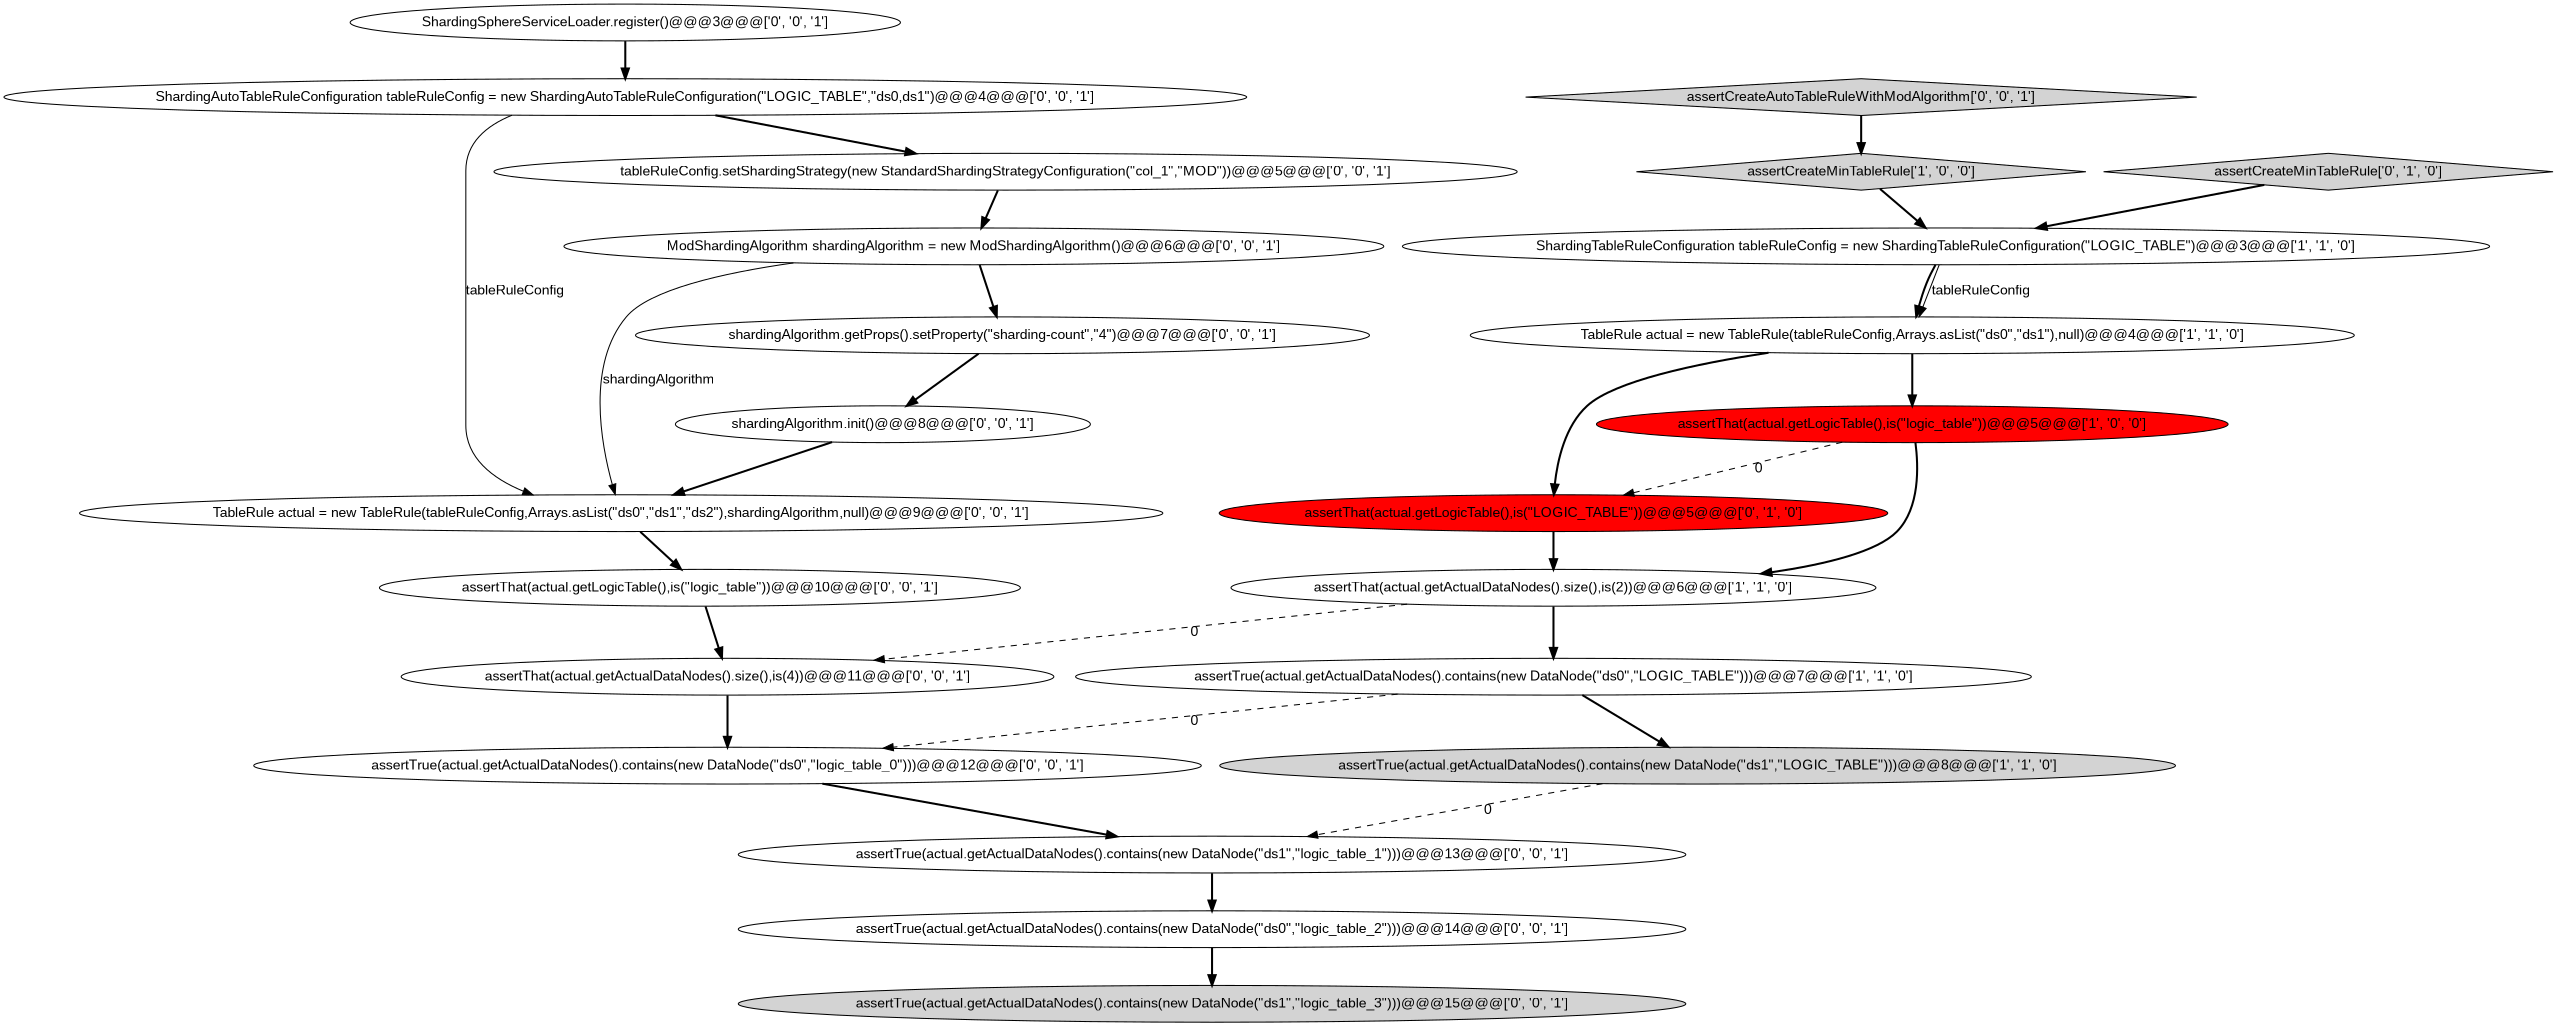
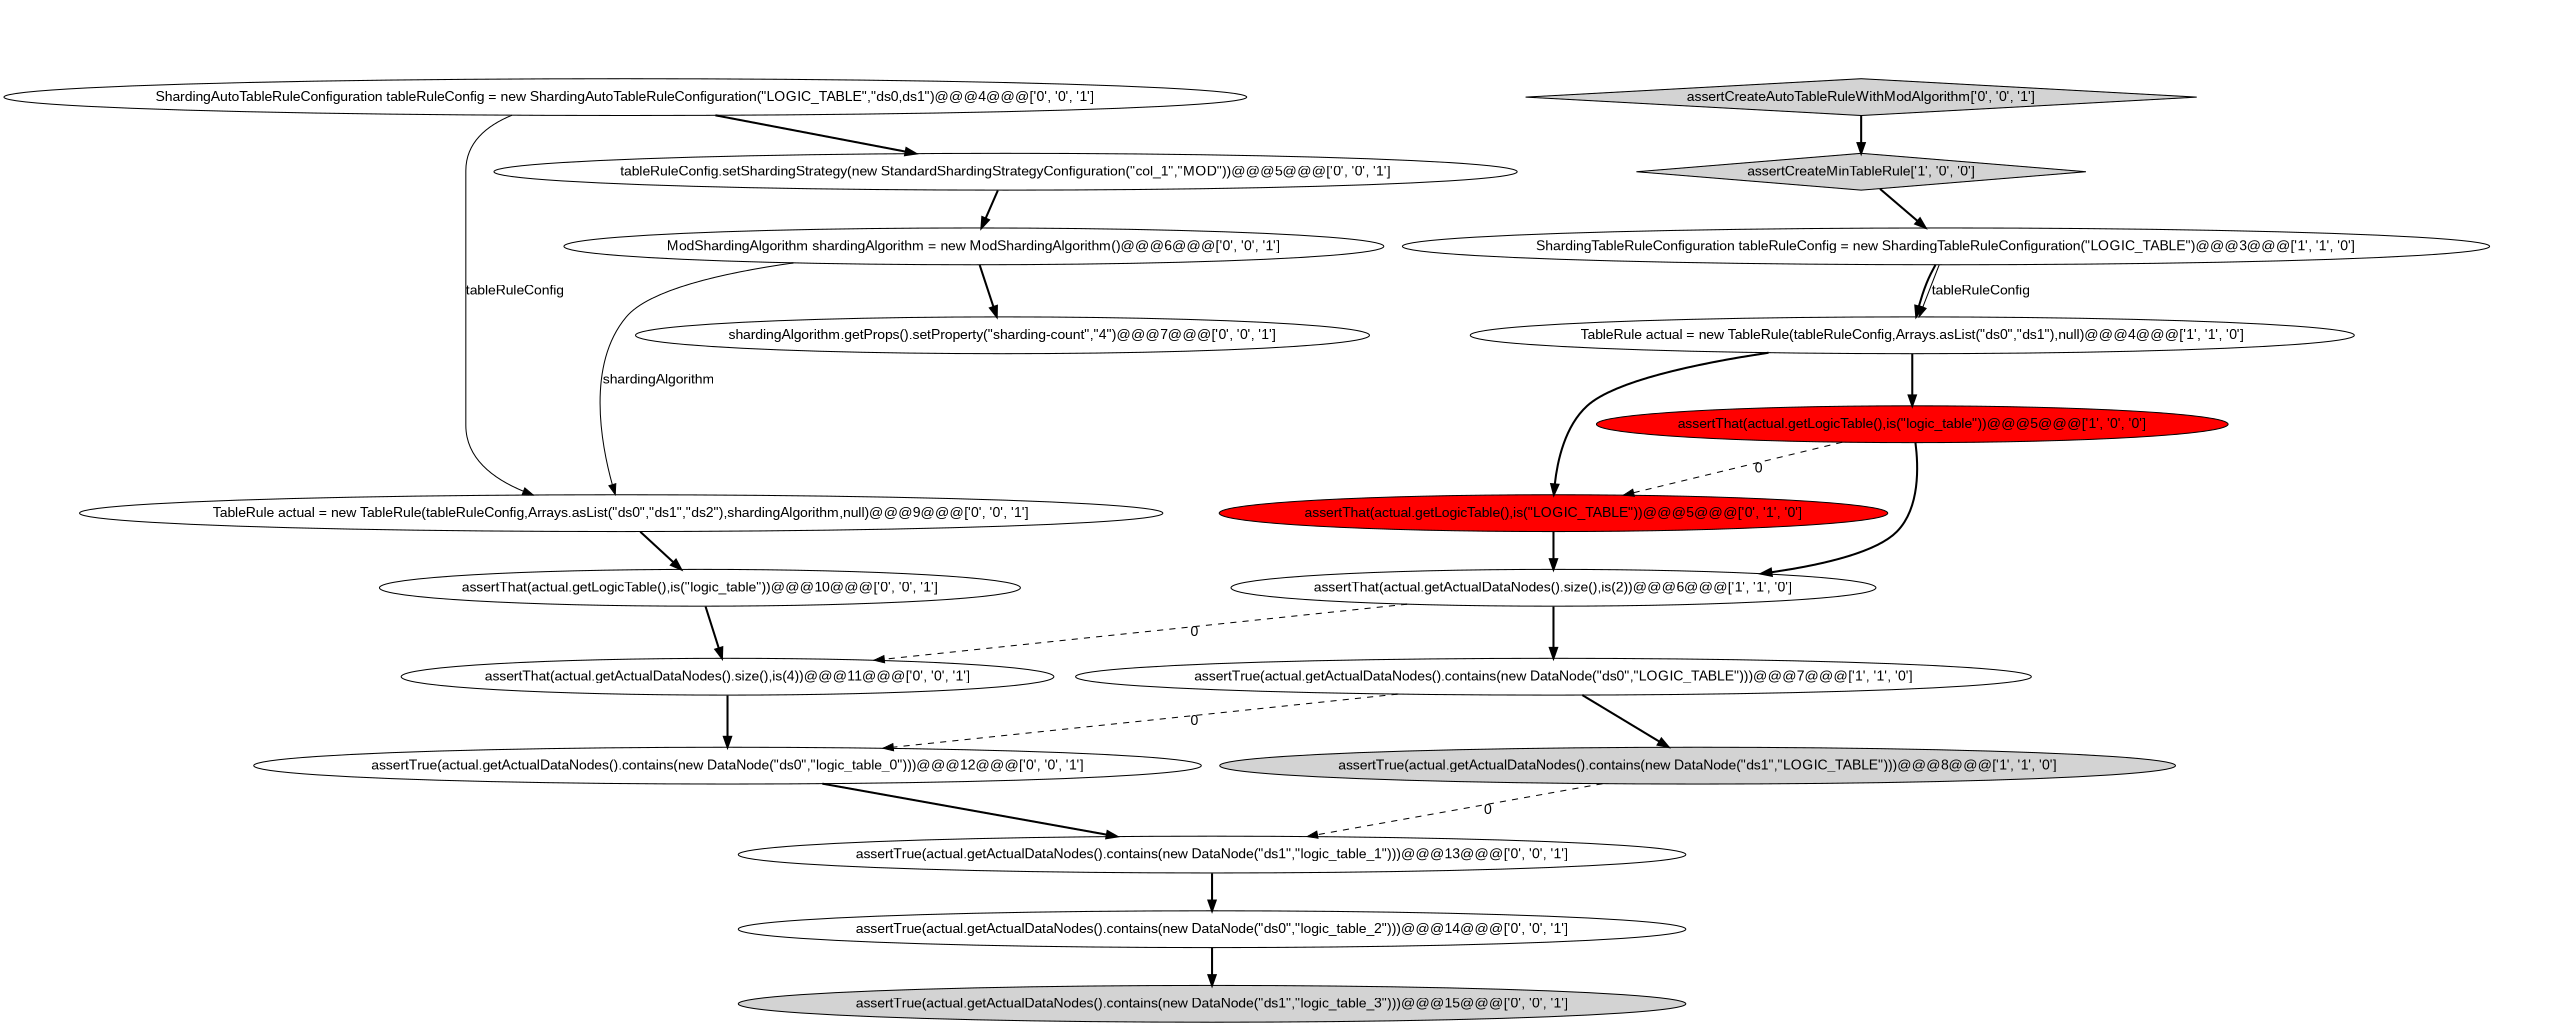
node "ShardingSphereServiceLoader.register()@@@3@@@['0', '0', '1']": removed
node "assertCreateMinTableRule['0', '1', '0']": removed
node "shardingAlgorithm.init()@@@8@@@['0', '0', '1']": removed
